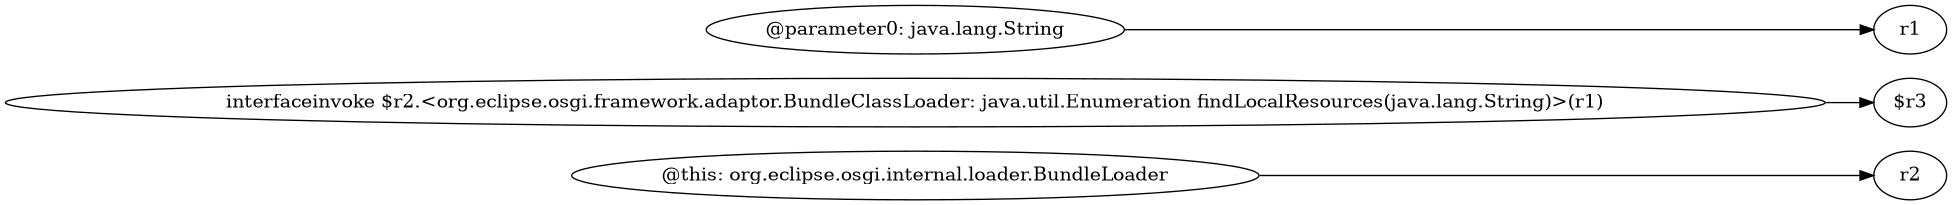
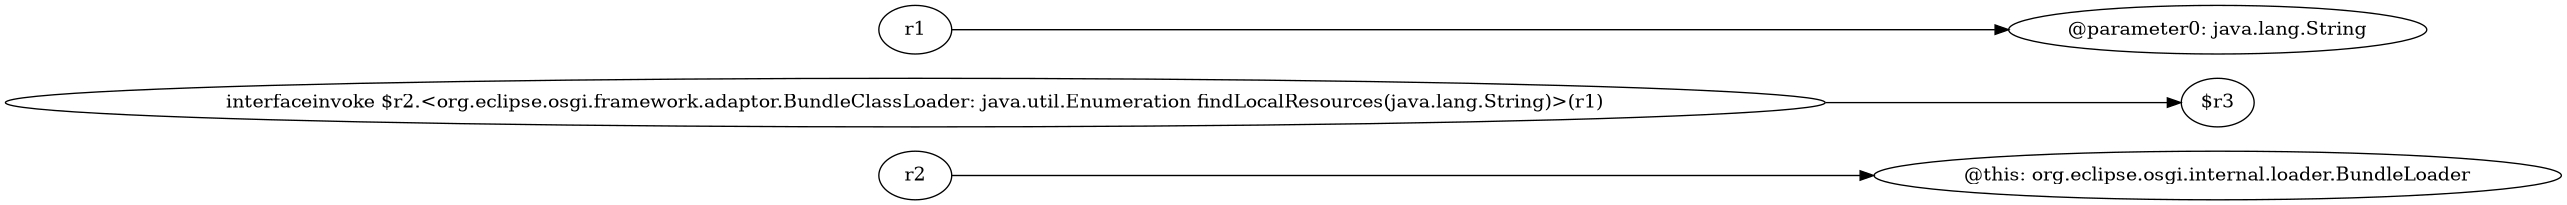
edge "@parameter0: java.lang.String" -> "r1": reversed
edge "@this: org.eclipse.osgi.internal.loader.BundleLoader" -> "r2": reversed
